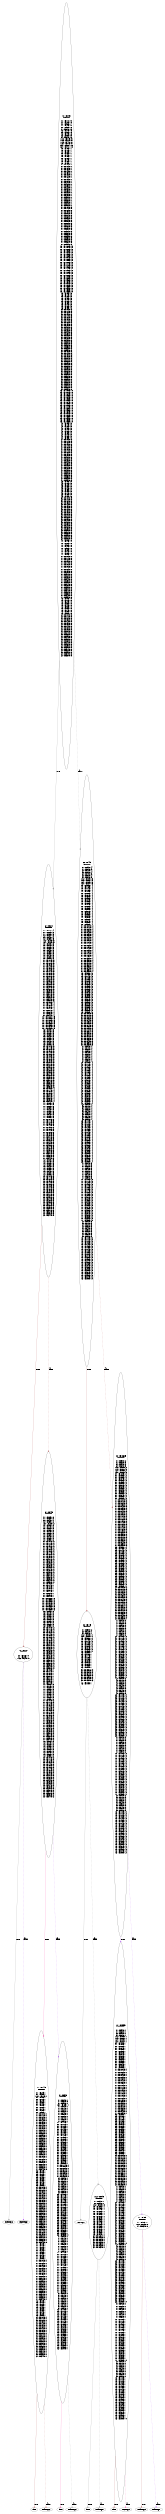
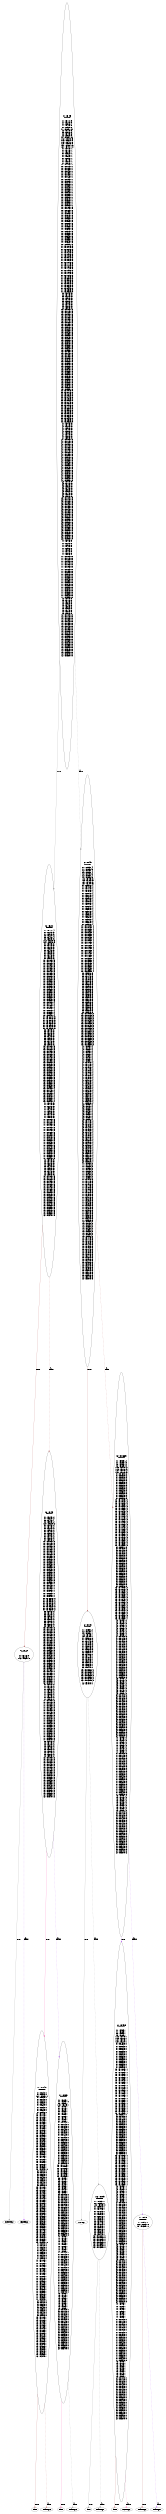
node "snd_rec12": label "snd_rec12" -> "snd_idle12"
